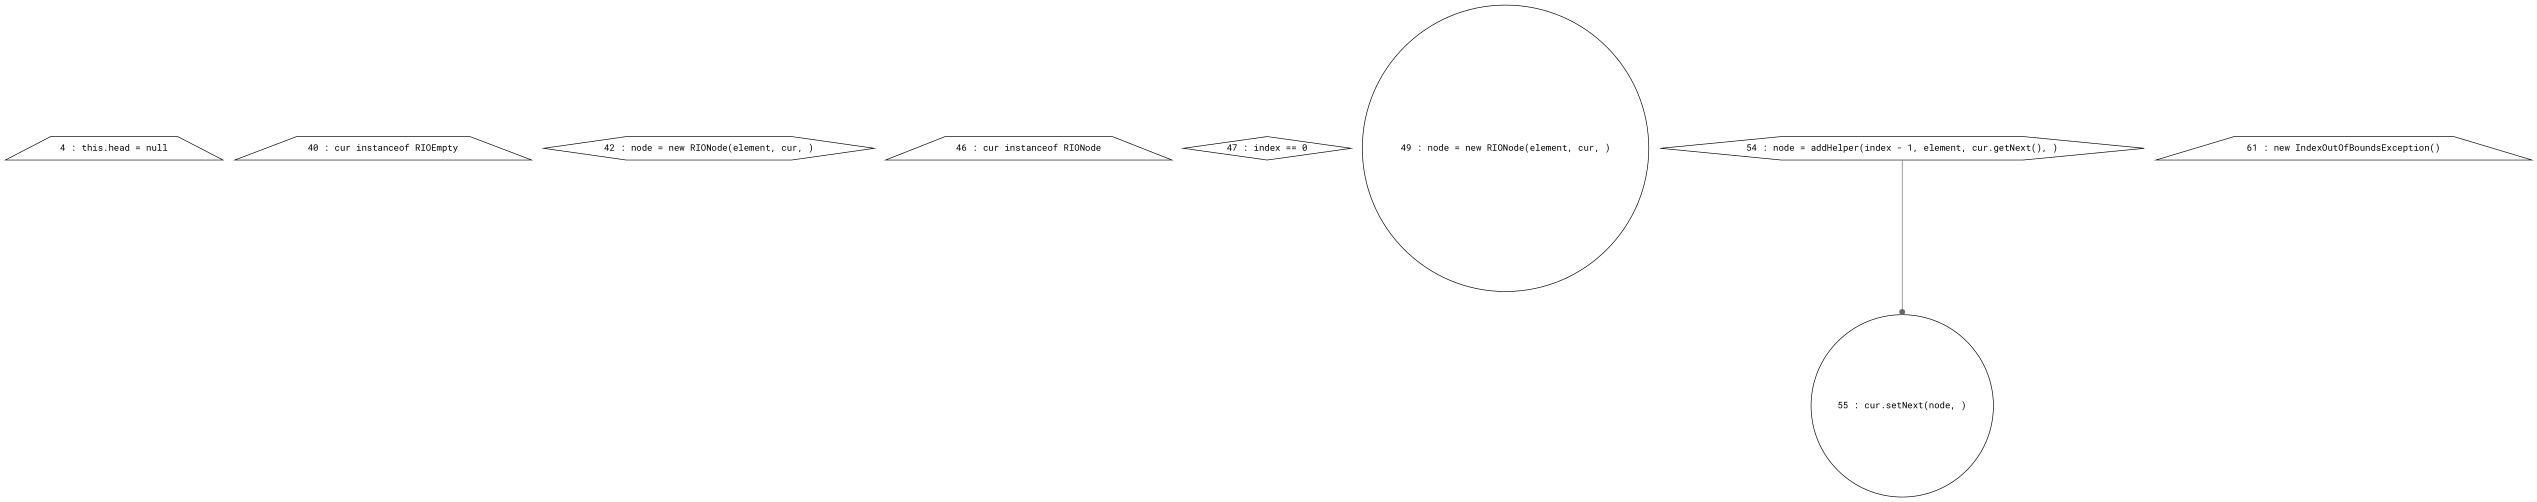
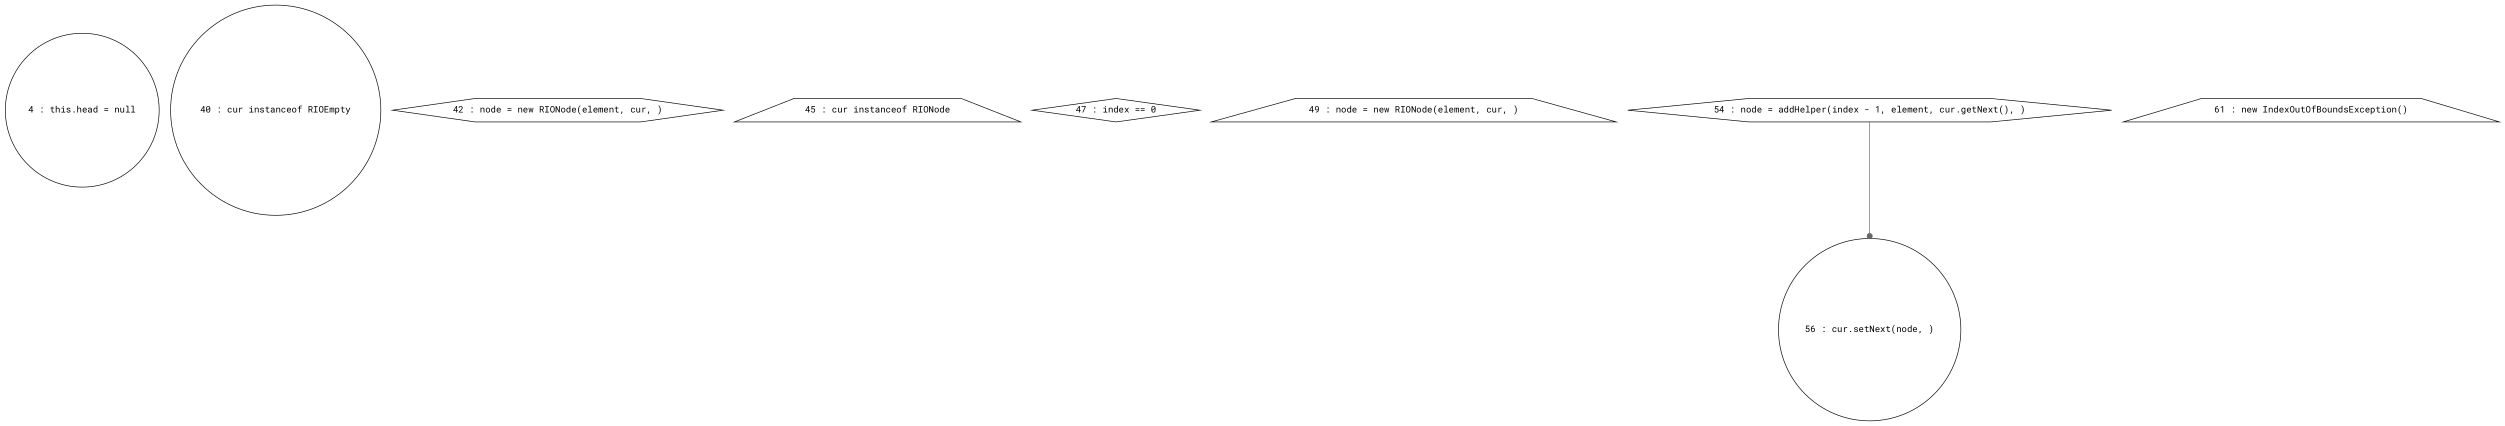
node "4 : this.head = null": shape trapezium -> circle
node "40 : cur instanceof RIOEmpty": shape trapezium -> circle
node "46 : cur instanceof RIONode": label "46 : cur instanceof RIONode" -> "45 : cur instanceof RIONode"
node "49 : node = new RIONode(element, cur, )": shape circle -> trapezium
node "55 : cur.setNext(node, )": label "55 : cur.setNext(node, )" -> "56 : cur.setNext(node, )"
